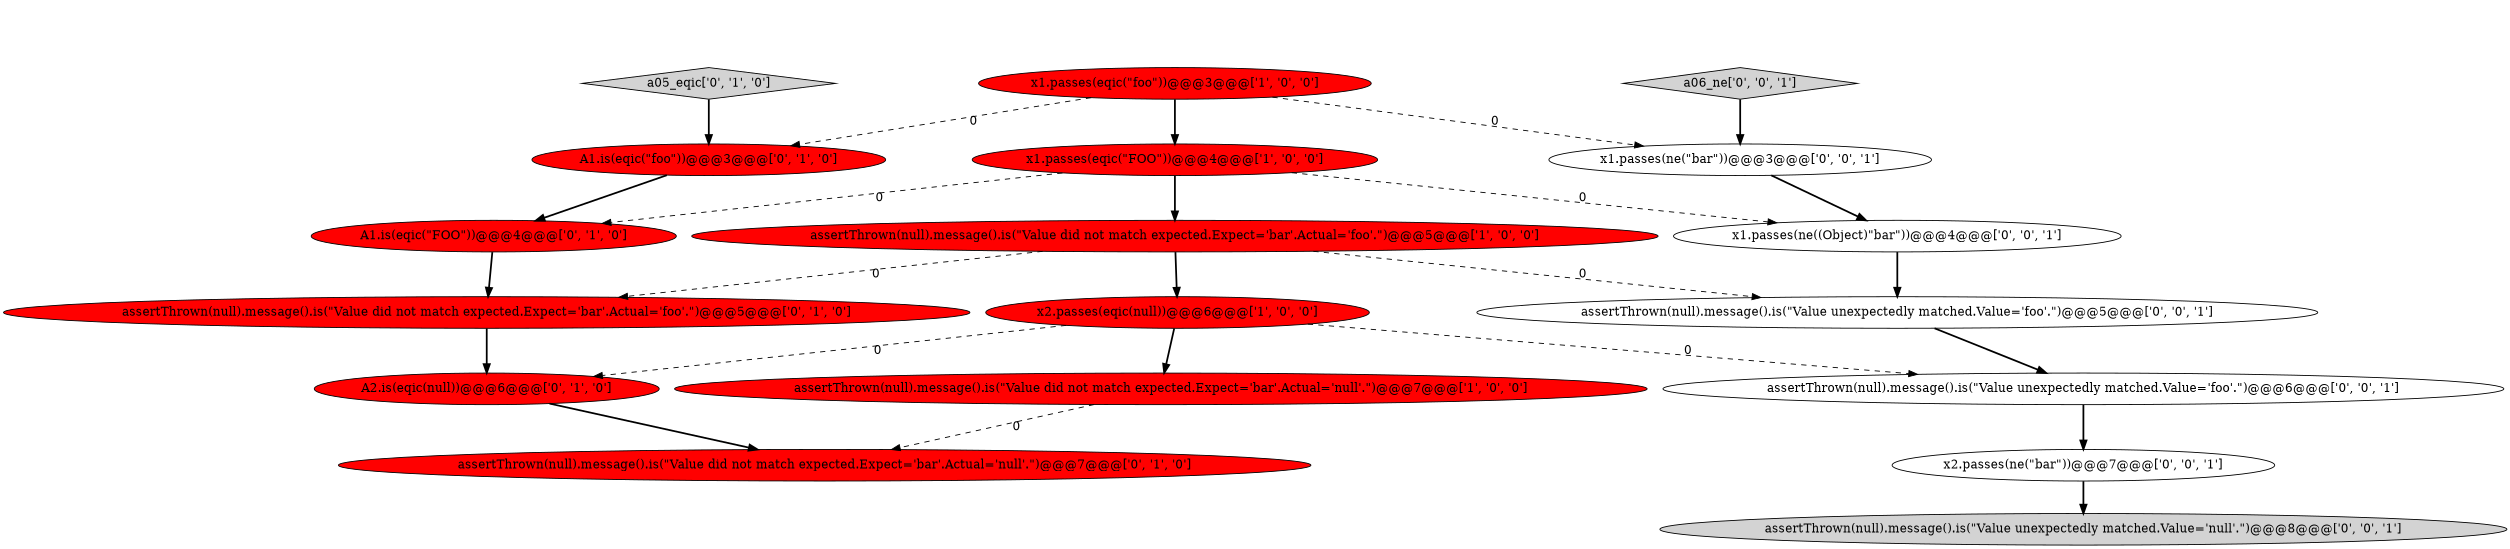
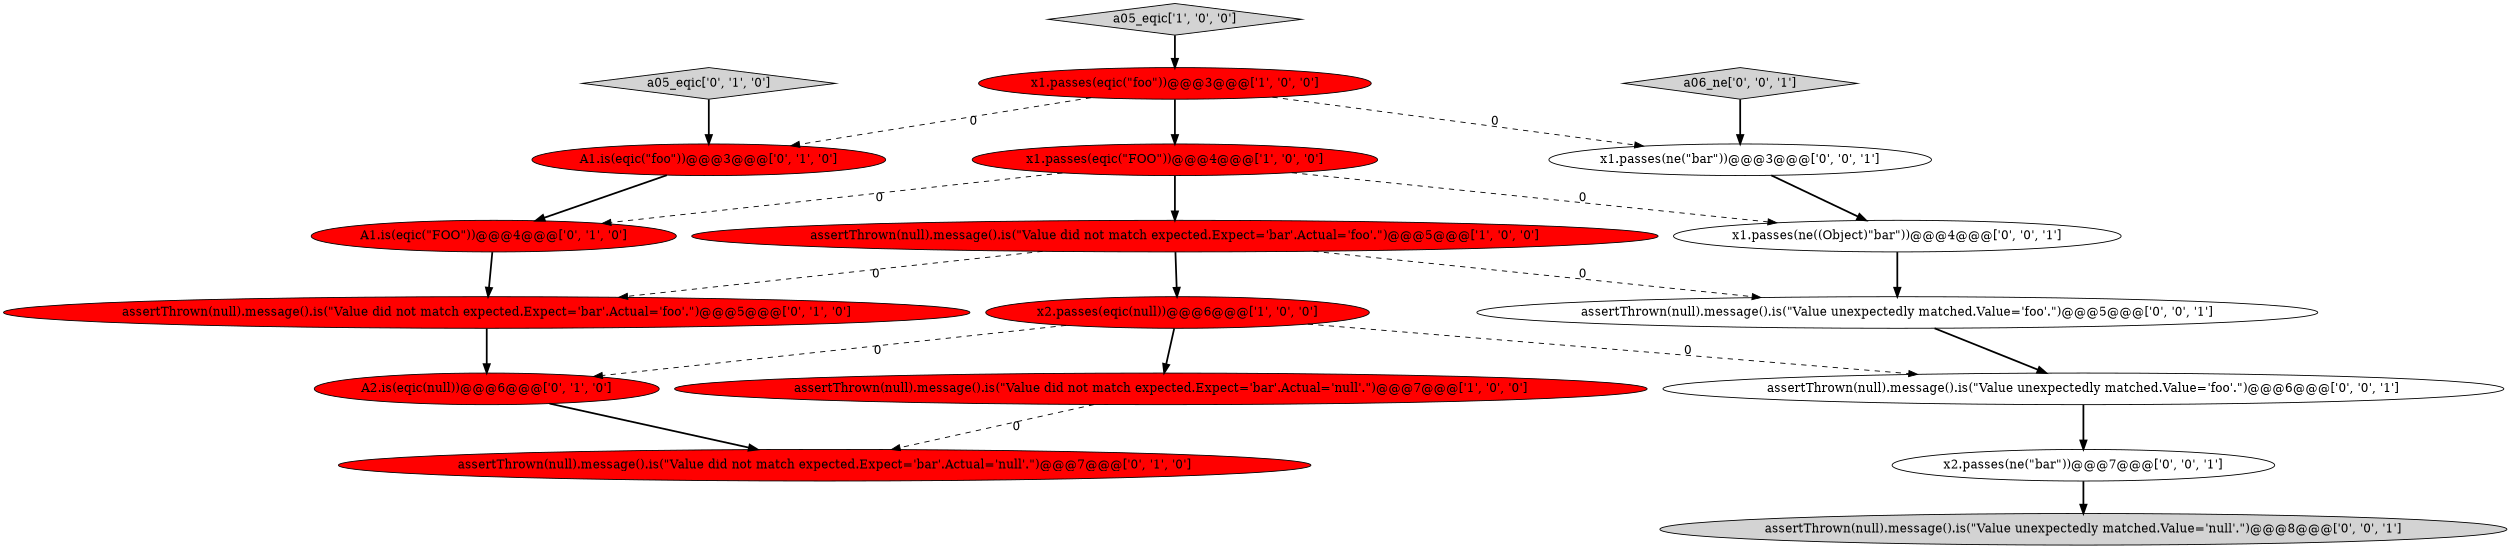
node "a05_eqic['1', '0', '0']": added
